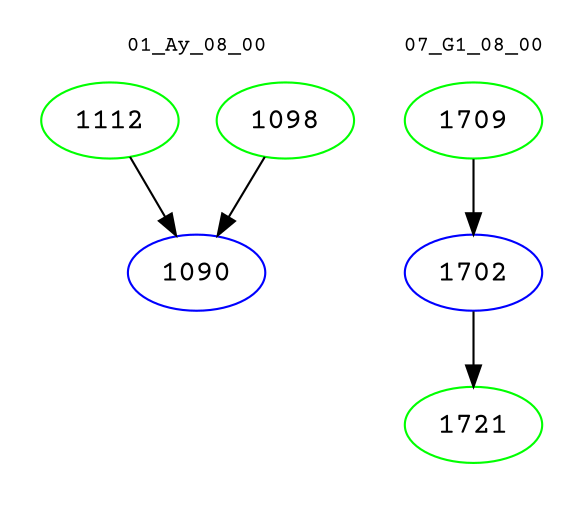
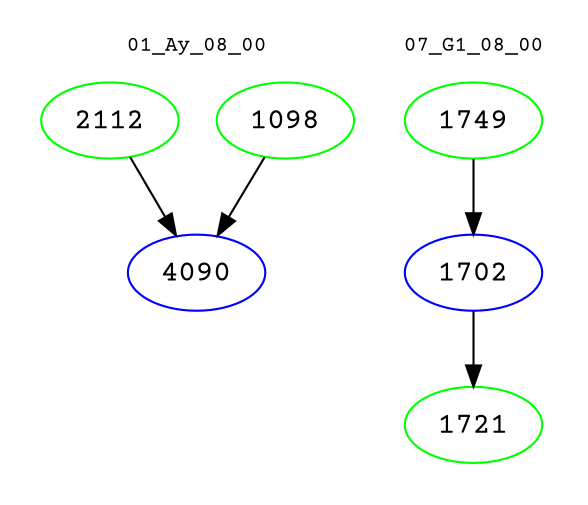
node "1112": label "1112" -> "2112"
node "1709": label "1709" -> "1749"
node "1090": label "1090" -> "4090"
